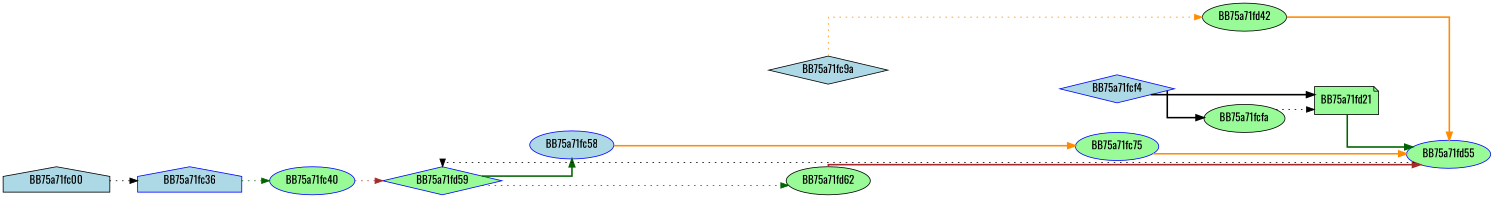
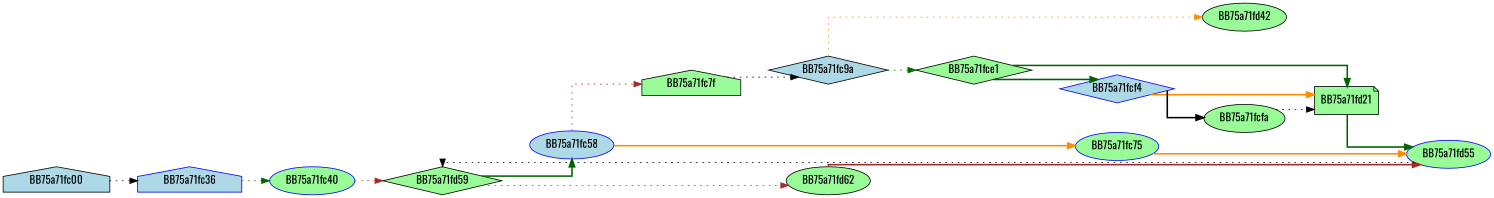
edge "BB75a71fd42" -> "BB75a71fd55": removed
node "BB75a71fce1": added
node "BB75a71fc7f": added
edge "BB75a71fcf4" -> "BB75a71fd21": color black -> darkorange
node "BB75a71fd59": color blue -> black
edge "BB75a71fd59" -> "BB75a71fd62": color darkgreen -> brown
